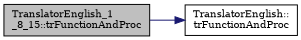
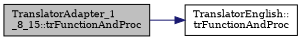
node "TranslatorEnglish_1 _8_15::trFunctionAndProc": label "TranslatorEnglish_1 _8_15::trFunctionAndProc" -> "TranslatorAdapter_1 _8_15::trFunctionAndProc"
